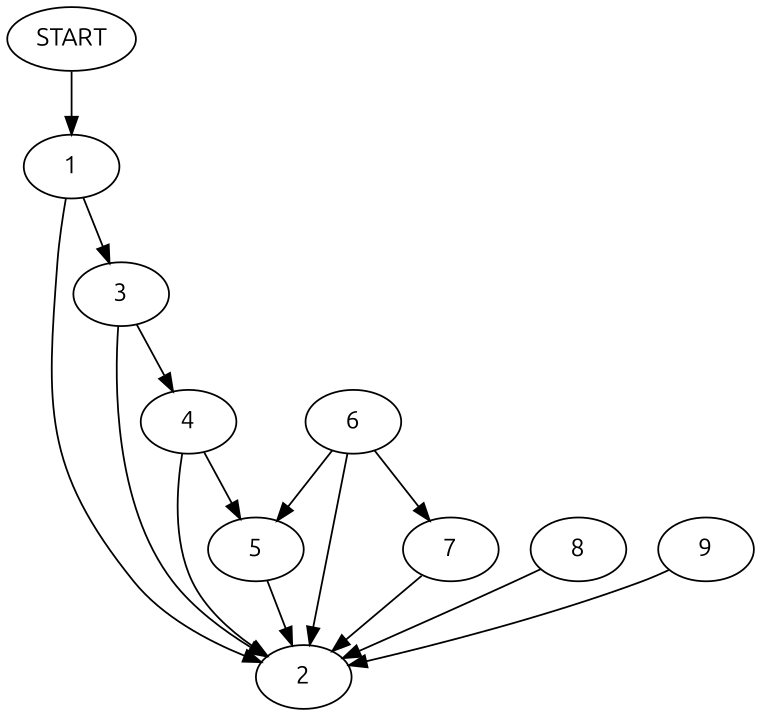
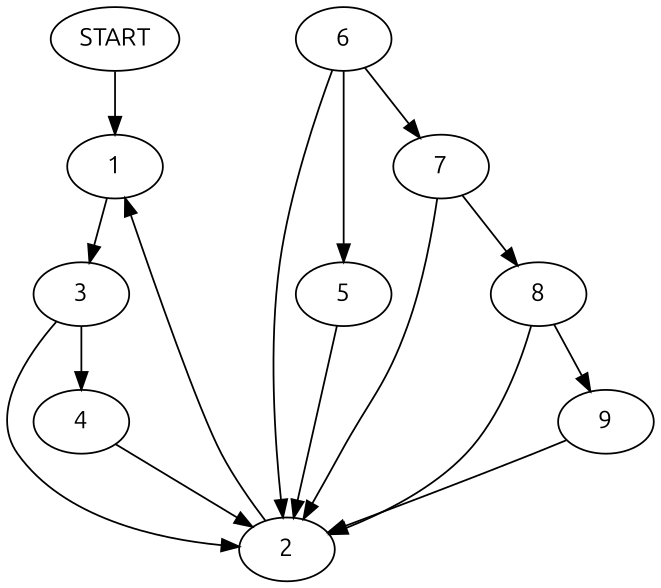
edge "7" -> "8": added
edge "8" -> "9": added
edge "1" -> "2": reversed
edge "4" -> "5": removed
